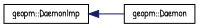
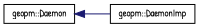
edge "geopm::Daemon" -> "geopm::DaemonImp": reversed
